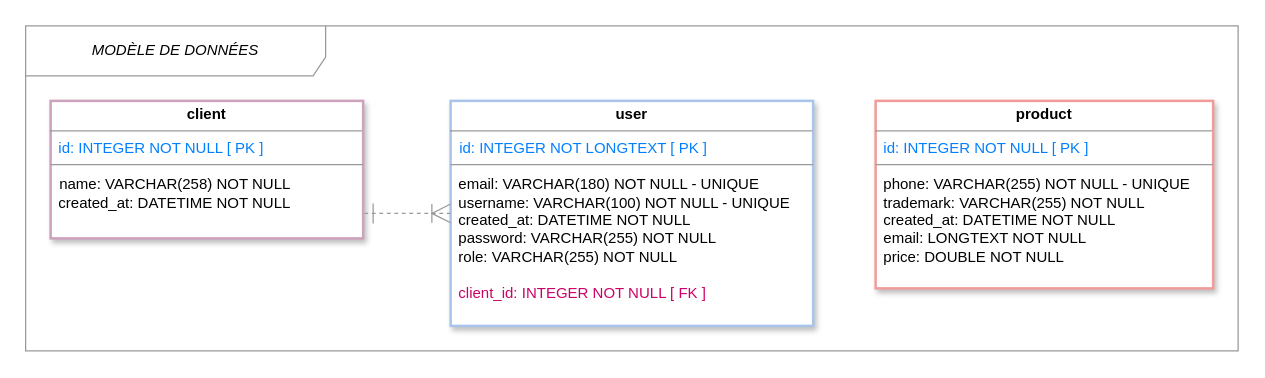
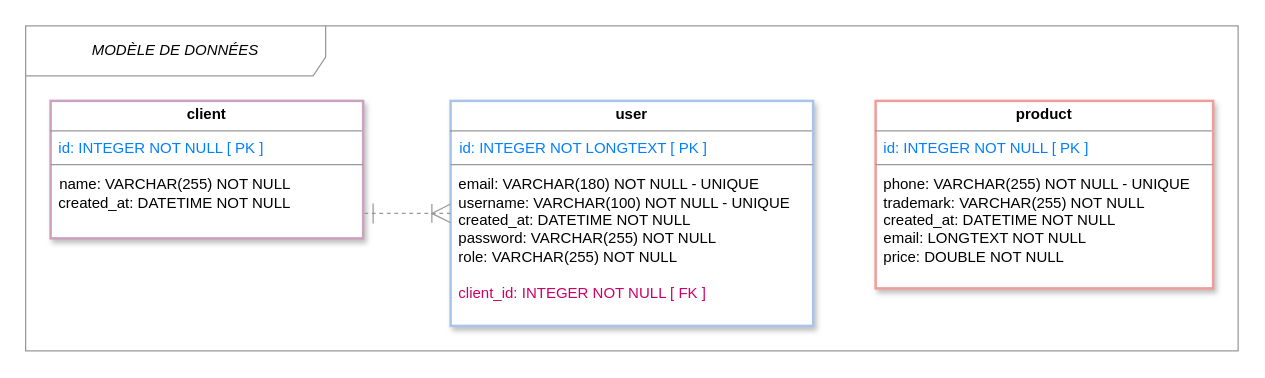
node "client id: INTEGER NOT NULL [ PK ] name: VARCHAR(258) NOT NULL created_at: DATETIME NOT NULL": label "client id: INTEGER NOT NULL [ PK ] name: VARCHAR(258) NOT NULL created_at: DATETIME NOT NULL" -> "client id: INTEGER NOT NULL [ PK ] name: VARCHAR(255) NOT NULL created_at: DATETIME NOT NULL"
